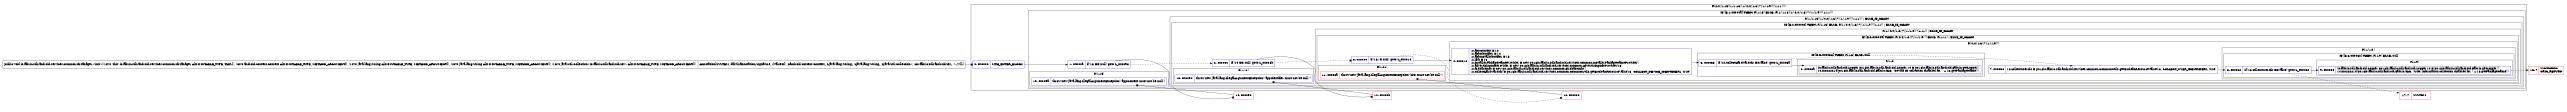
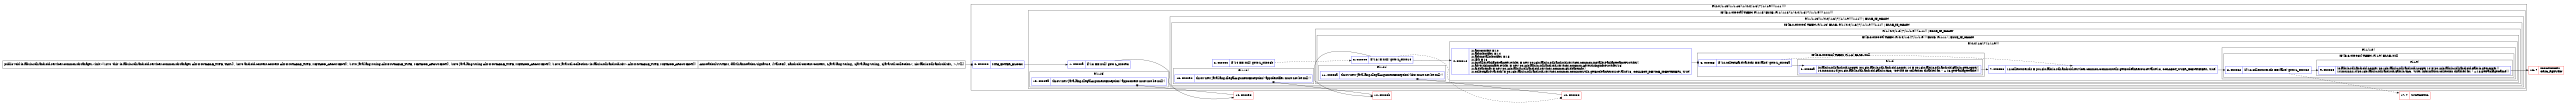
edge "2: 0x000c" -> "3: 0x000e": arrowhead box -> normal
edge "4: 0x0010" -> "5: 0x0038": arrowhead normal -> box
edge "1: 0x000a" -> "2: 0x000c": removed
edge "2: 0x000c" -> "12: 0x008b": now "3: 0x000e" -> "12: 0x008b"
edge "6: 0x003a" -> "7: 0x0058": added
node "16: ?": text "SYNTHETIC" -> "IDENTIFIERS"
edge "1: 0x000a" -> "14: 0x0093": arrowhead box -> normal
edge "9: 0x0064" -> "16: ?": style dashed -> solid
node "11: 0x008a": color red -> blue
node "17: ?": text "SYSTEM" -> "SYNTHETIC"
